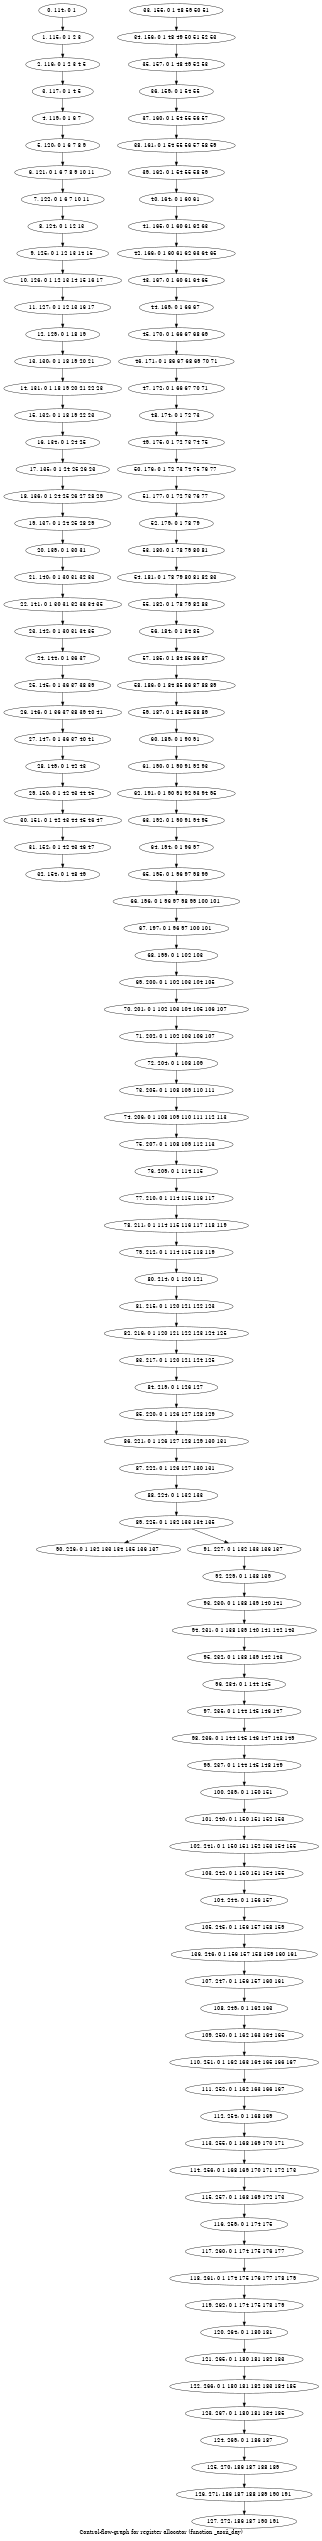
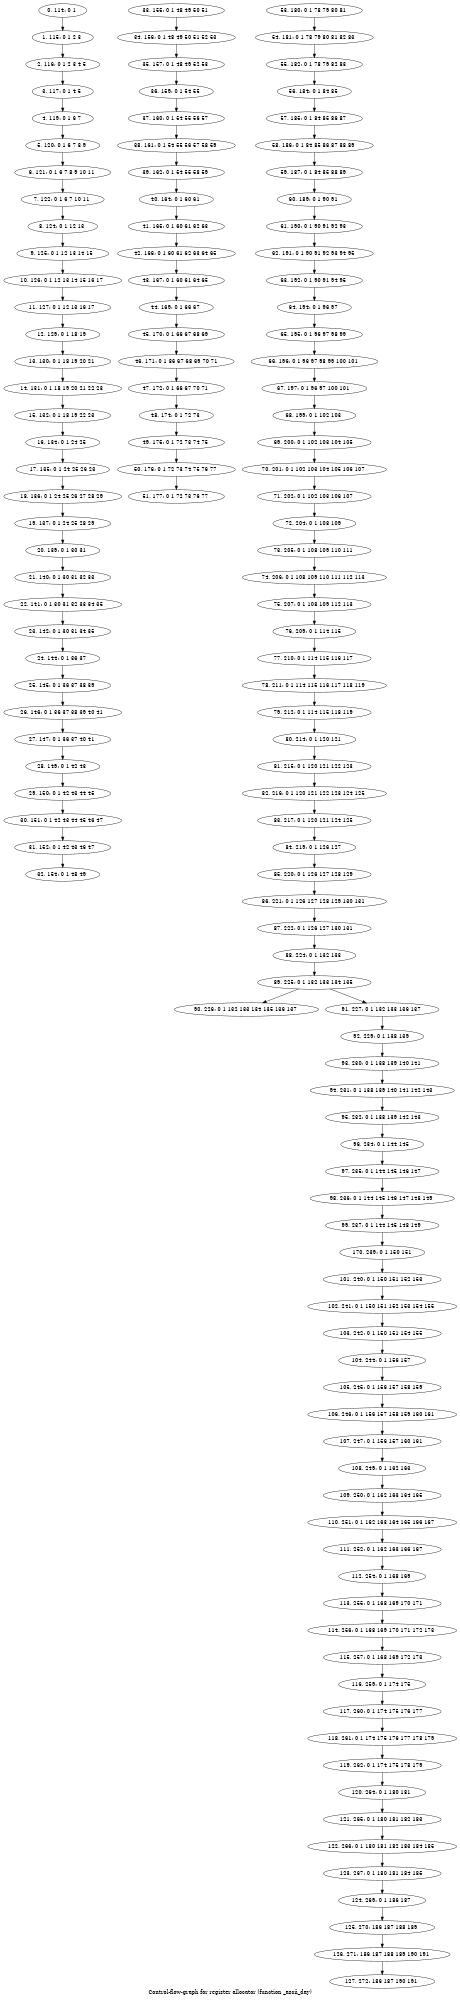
node "33, 155: 0 1 48 59 50 51": label "33, 155: 0 1 48 59 50 51" -> "33, 155: 0 1 48 49 50 51"
node "52, 179: 0 1 78 79": removed
node "100, 239: 0 1 150 151": label "100, 239: 0 1 150 151" -> "170, 239: 0 1 150 151"
node "136, 246: 0 1 156 157 158 159 160 161": label "136, 246: 0 1 156 157 158 159 160 161" -> "106, 246: 0 1 156 157 158 159 160 161"
